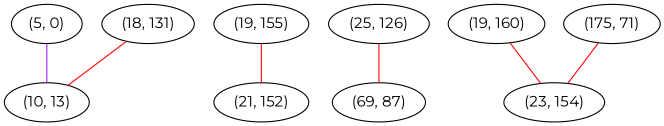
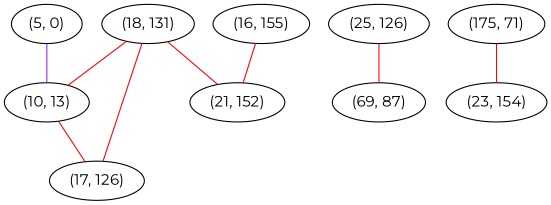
node "(19, 155)": label "(19, 155)" -> "(16, 155)"
node "(19, 160)": removed
edge "(18, 131)" -- "(21, 152)": added
node "(17, 126)": added
